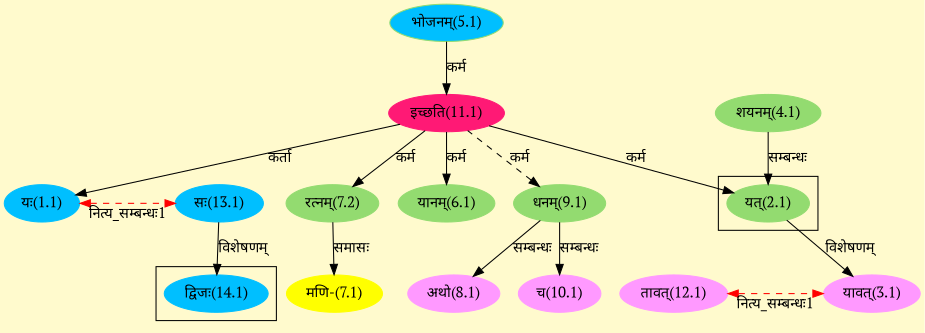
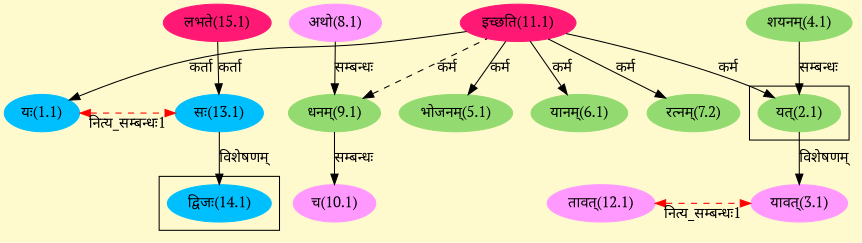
node "लभते(15.1)": added
node "भोजनम्(5.1)": fillcolor #00bfff -> #93db70
edge "भोजनम्(5.1)" -> "इच्छति(11.1)": reversed
edge "धनम्(9.1)" -> "अथो(8.1)": reversed
node "मणि-(7.1)": removed
